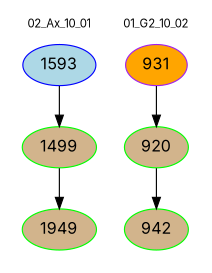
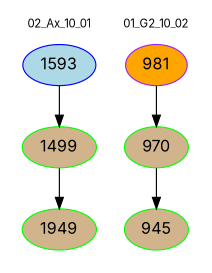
node "931": label "931" -> "981"
node "920": label "920" -> "970"
node "942": label "942" -> "945"
